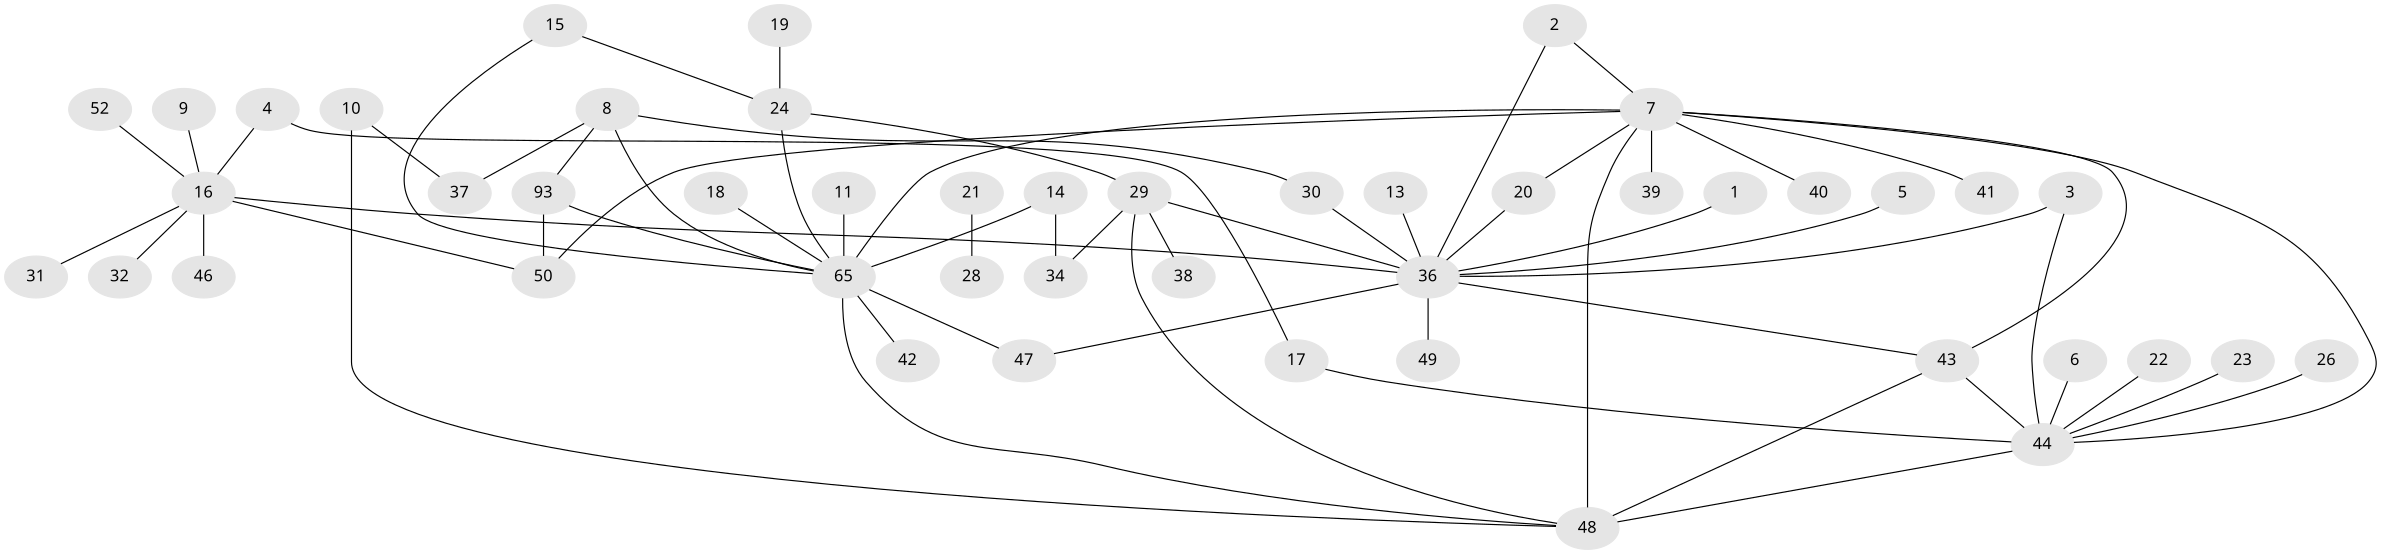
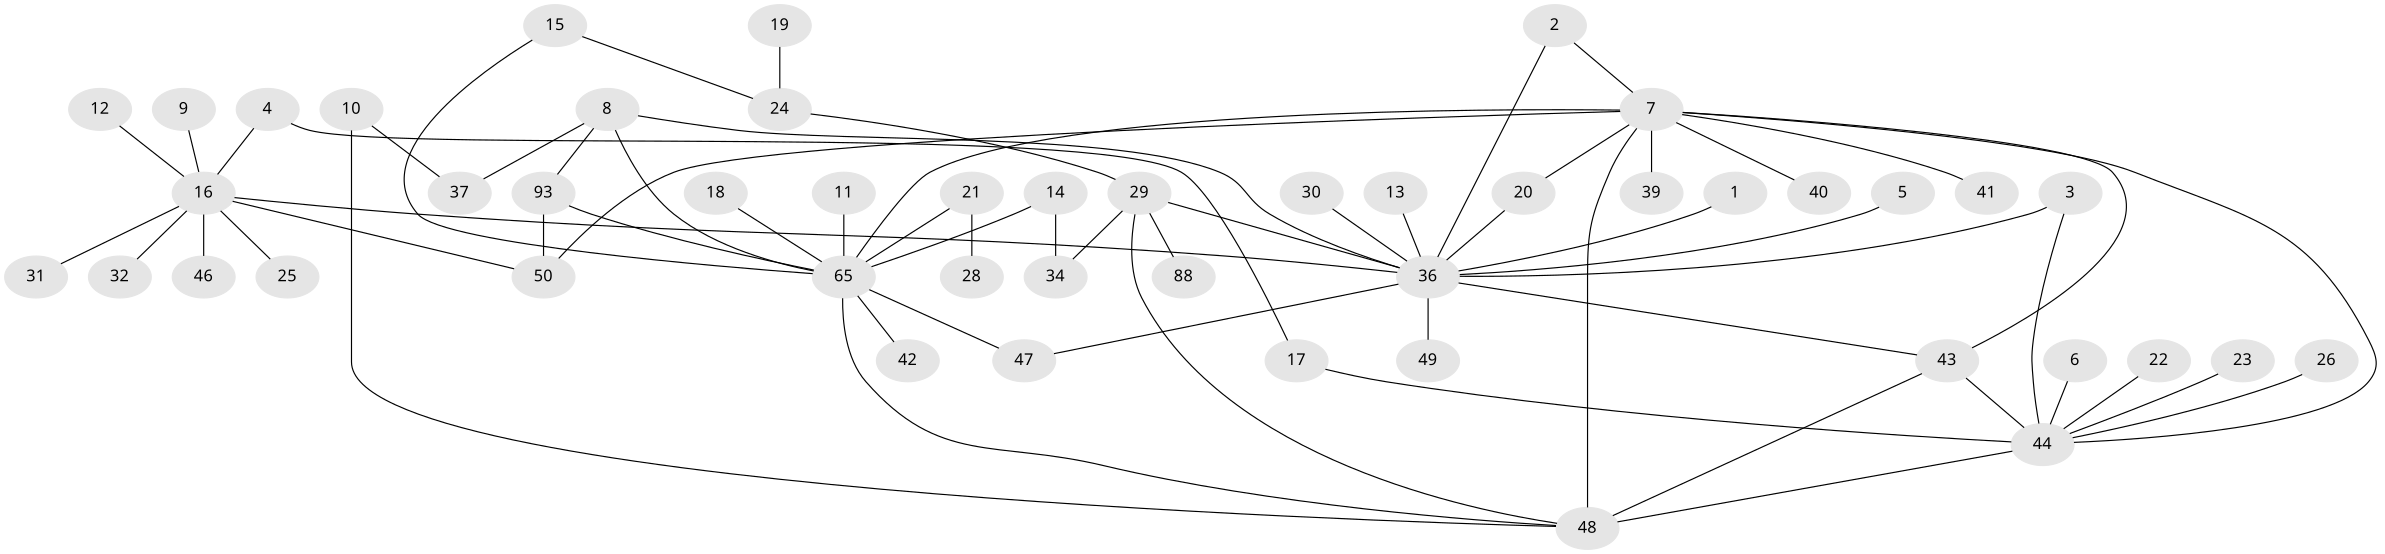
node "52": label "52" -> "12"
edge "8" -- "30": now "8" -- "36"
edge "24" -- "65": now "21" -- "65"
node "25": added
node "38": label "38" -> "88"
